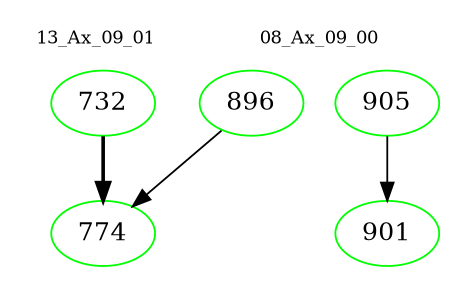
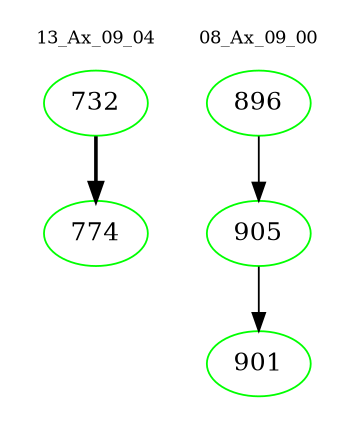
cluster "13_Ax_09_01": label "13_Ax_09_01" -> "13_Ax_09_04"
edge "896" -> "774": now "896" -> "905"
